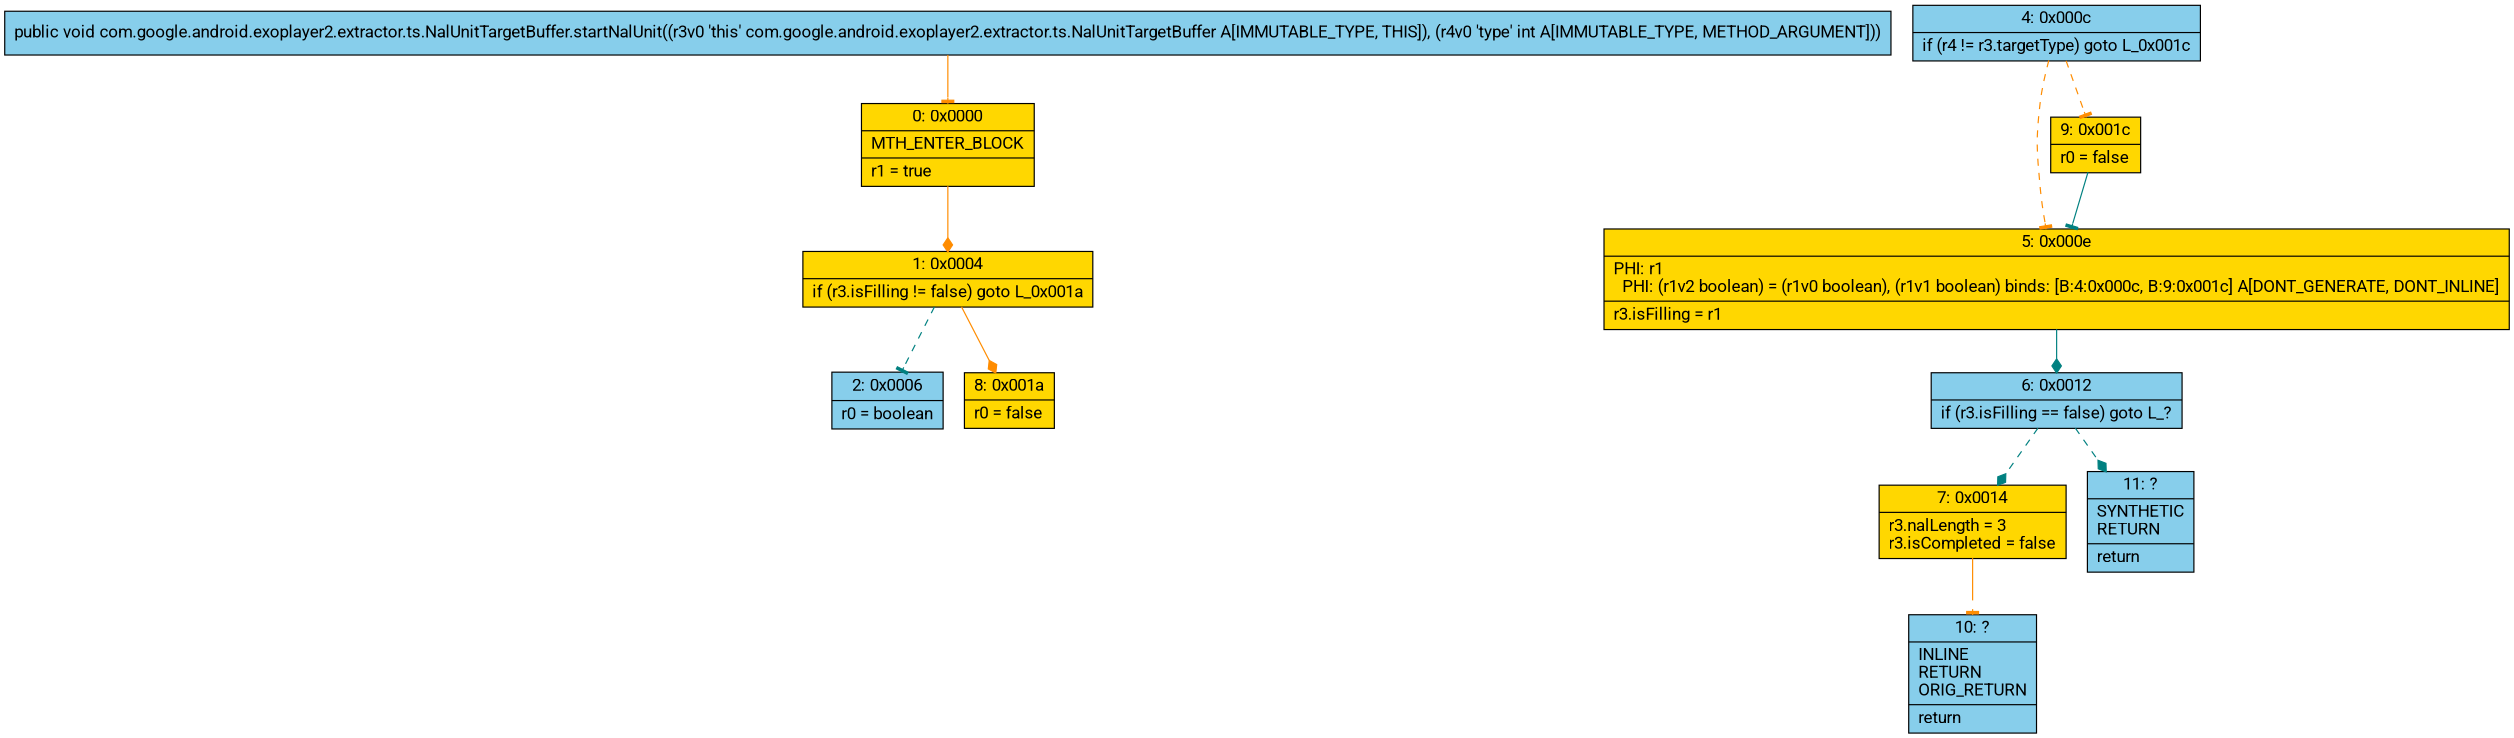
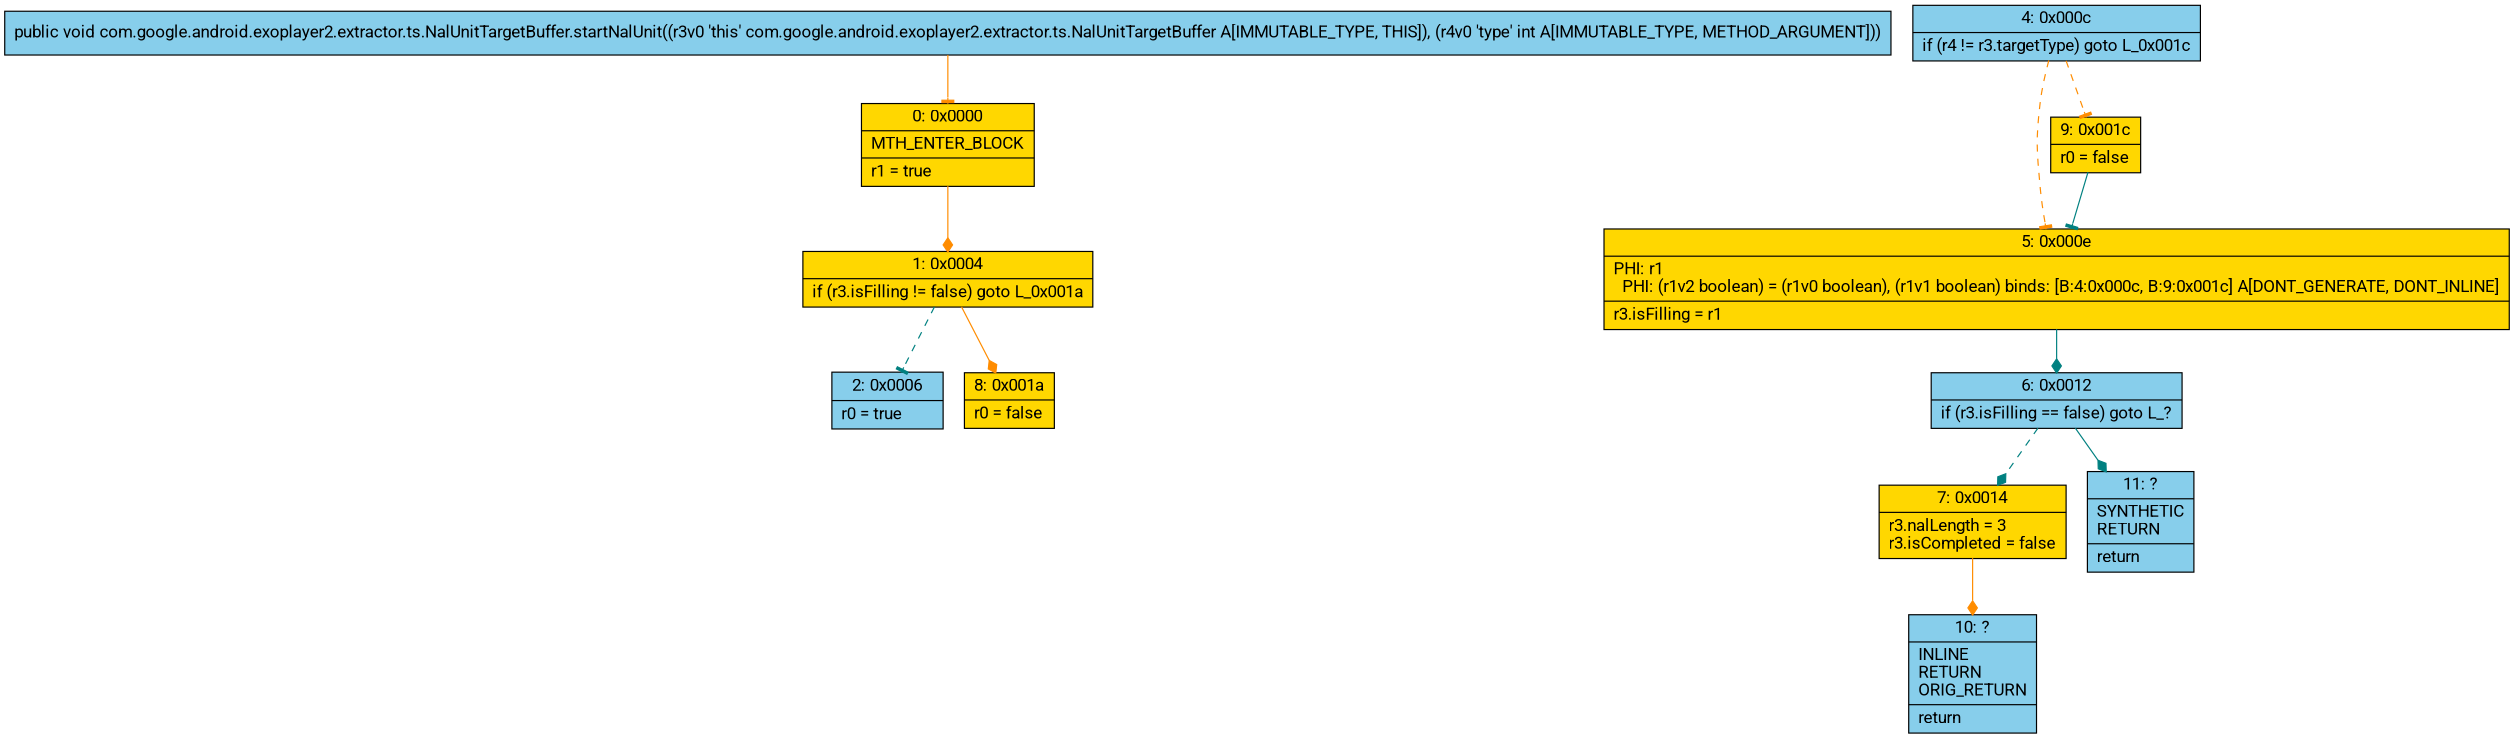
node "2: 0x0006": text "r0 = boolean" -> "r0 = true"
edge "6: 0x0012" -> "11: ?": style dashed -> solid
edge "7: 0x0014" -> "10: ?": arrowhead tee -> diamond
